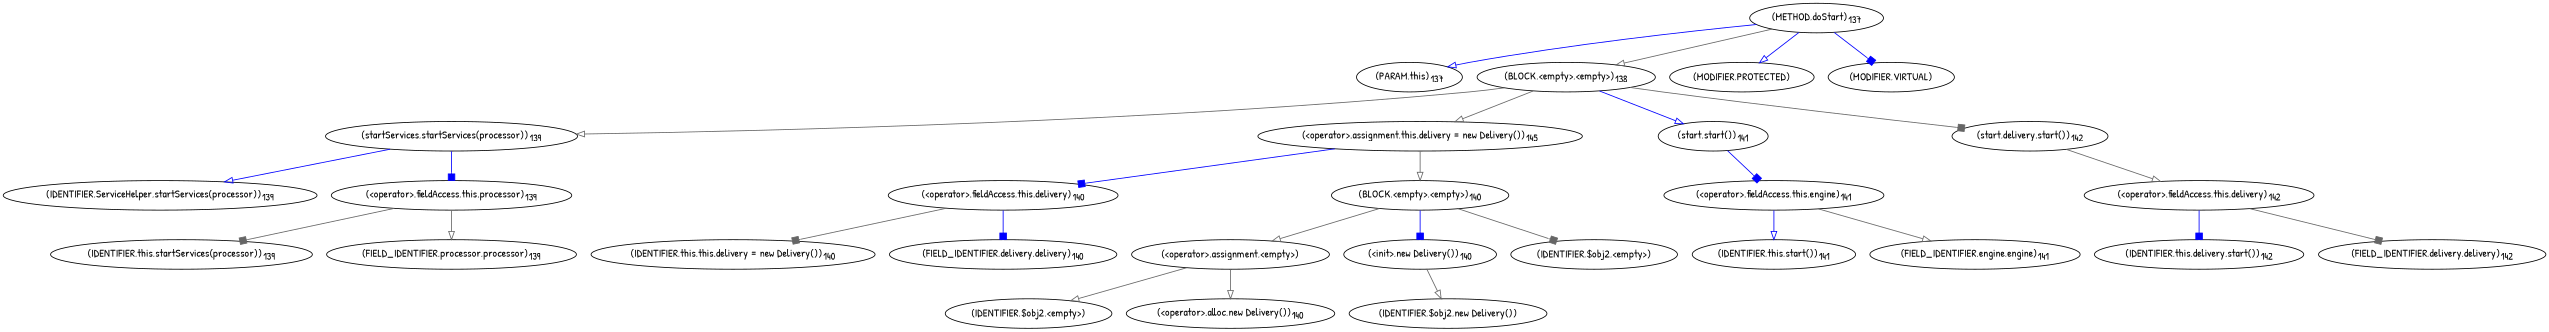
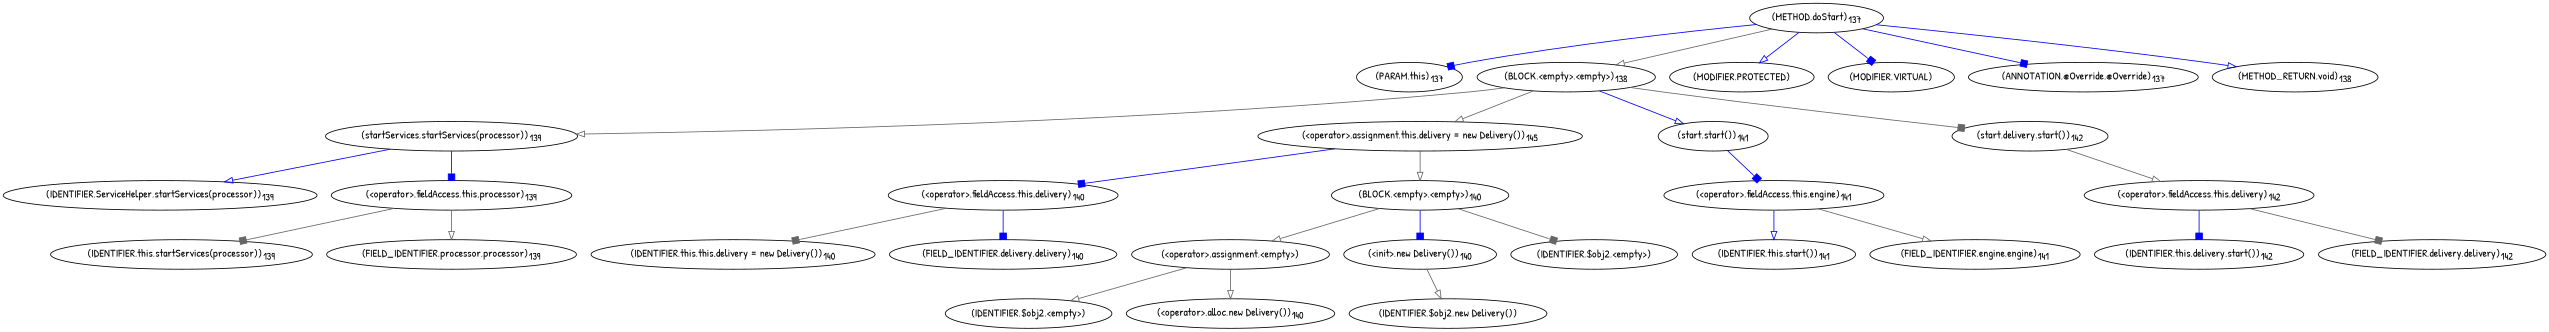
edge "(METHOD,doStart)" -> "(PARAM,this)": arrowhead onormal -> box
node "(ANNOTATION,@Override,@Override)": added
node "(METHOD_RETURN,void)": added
